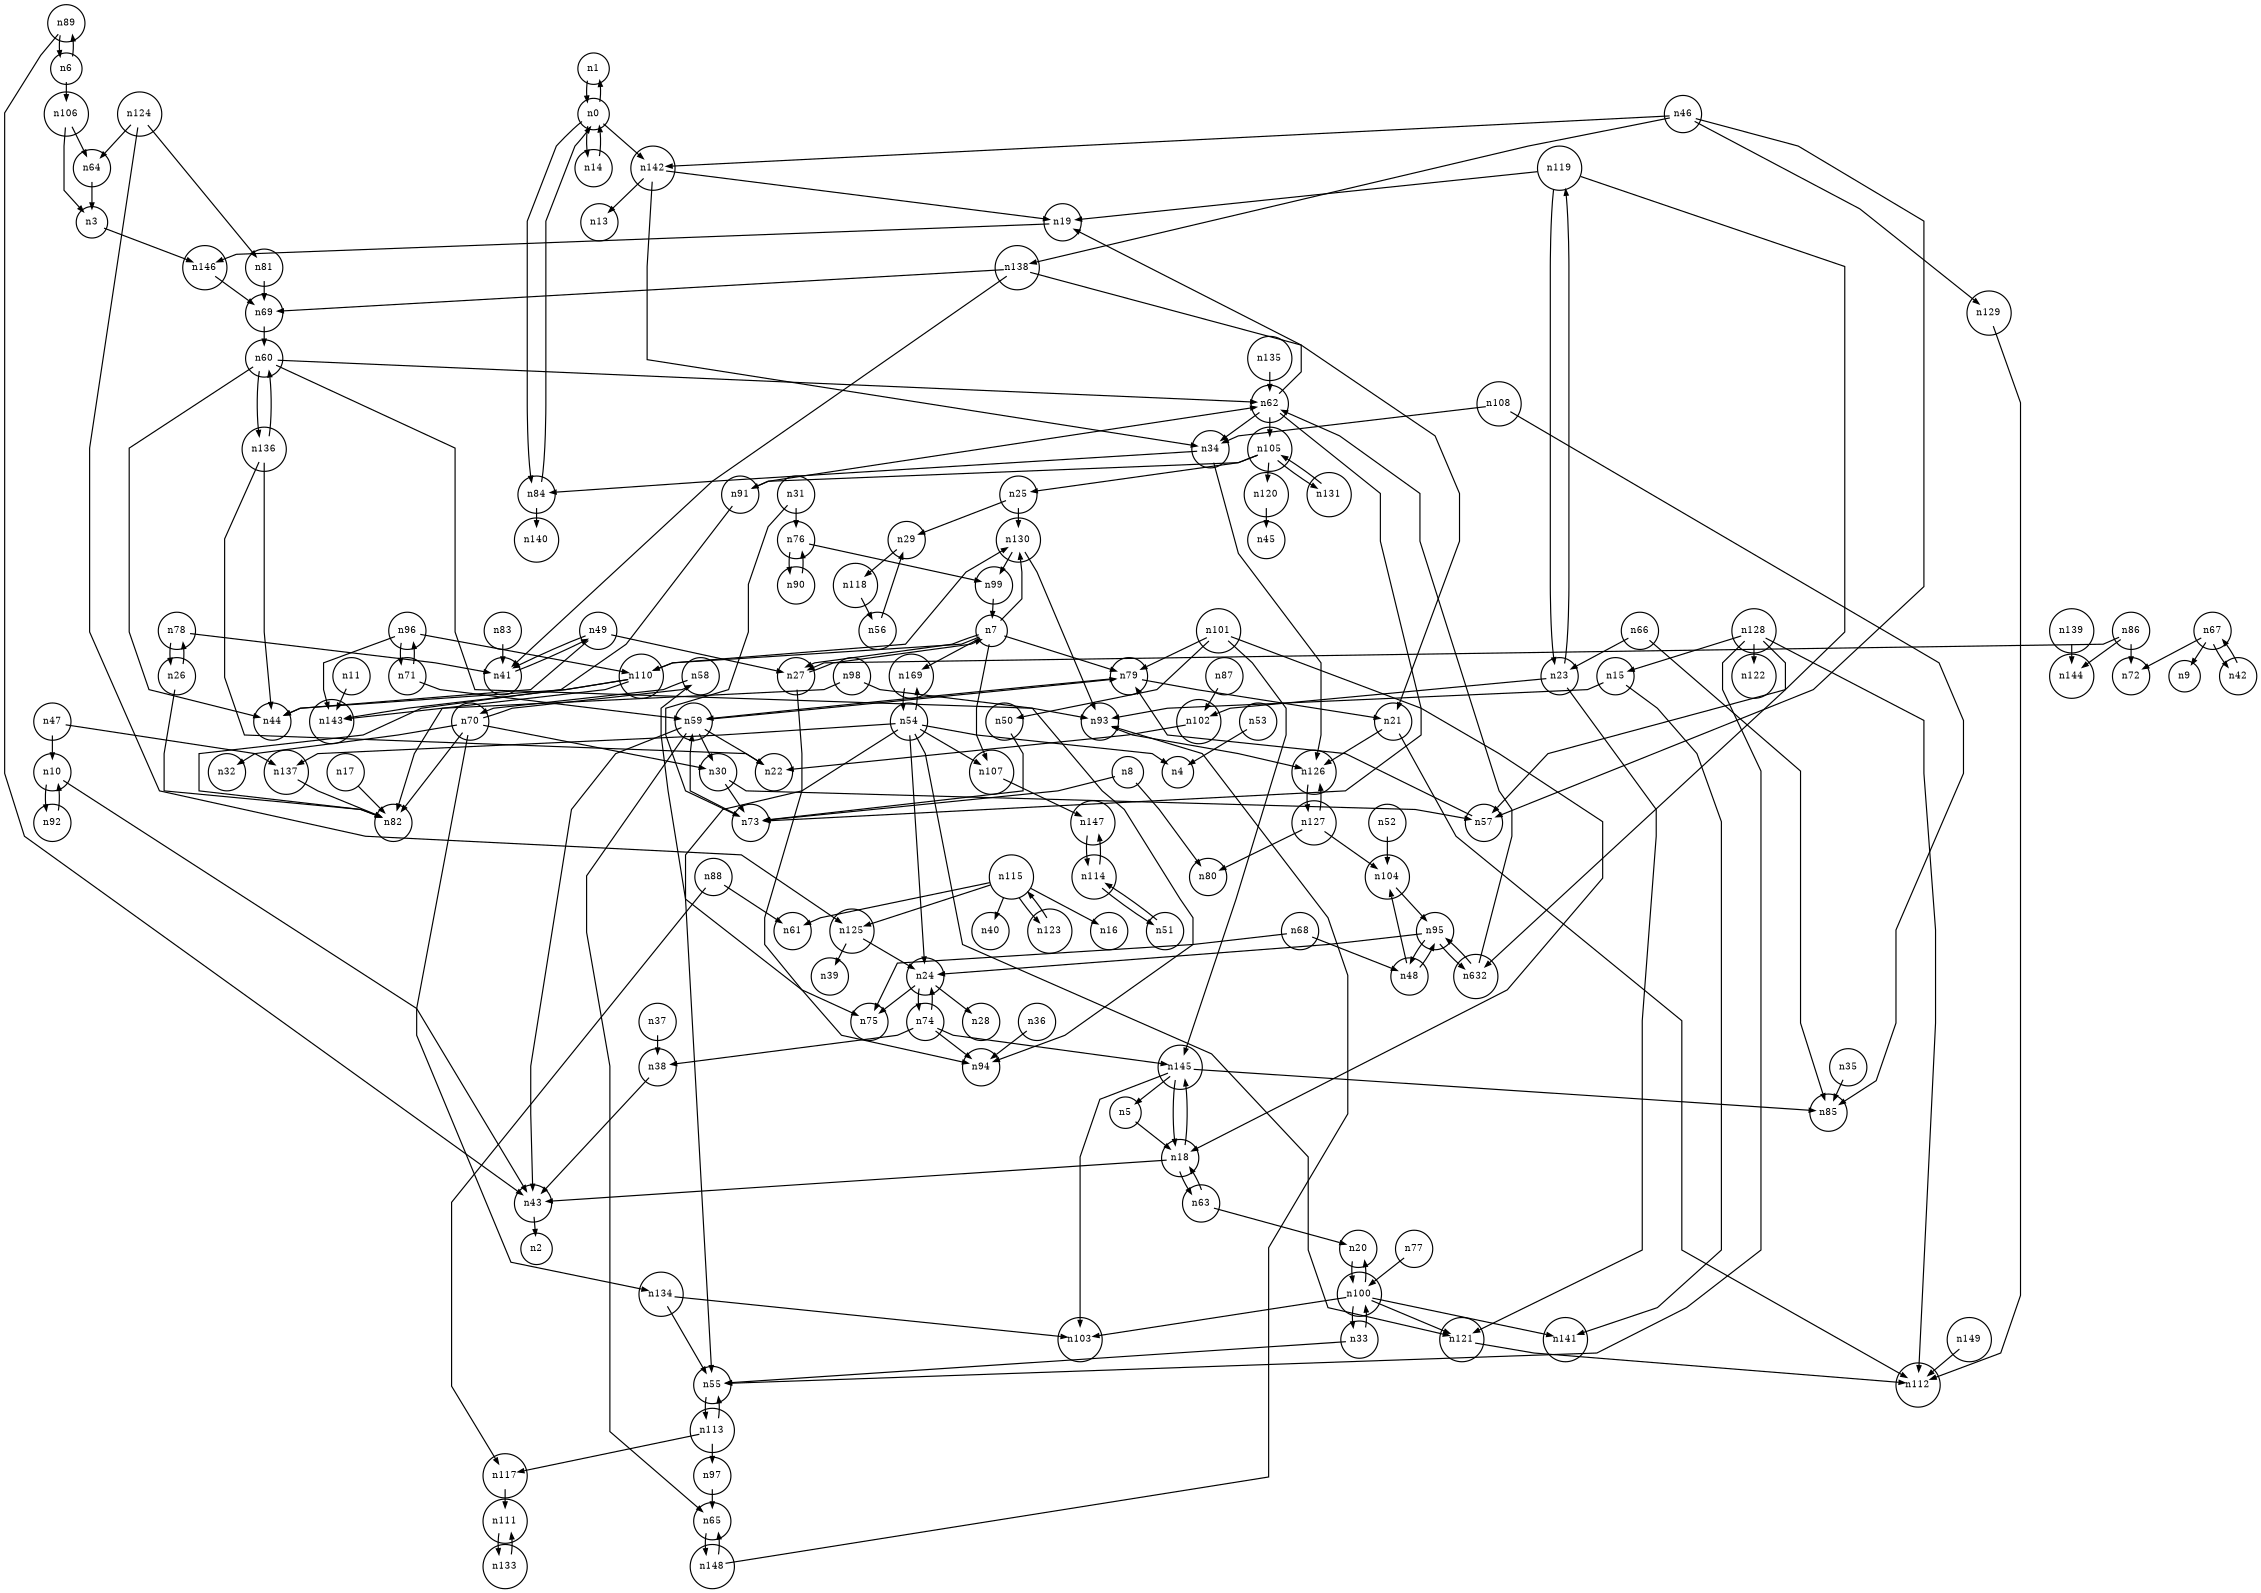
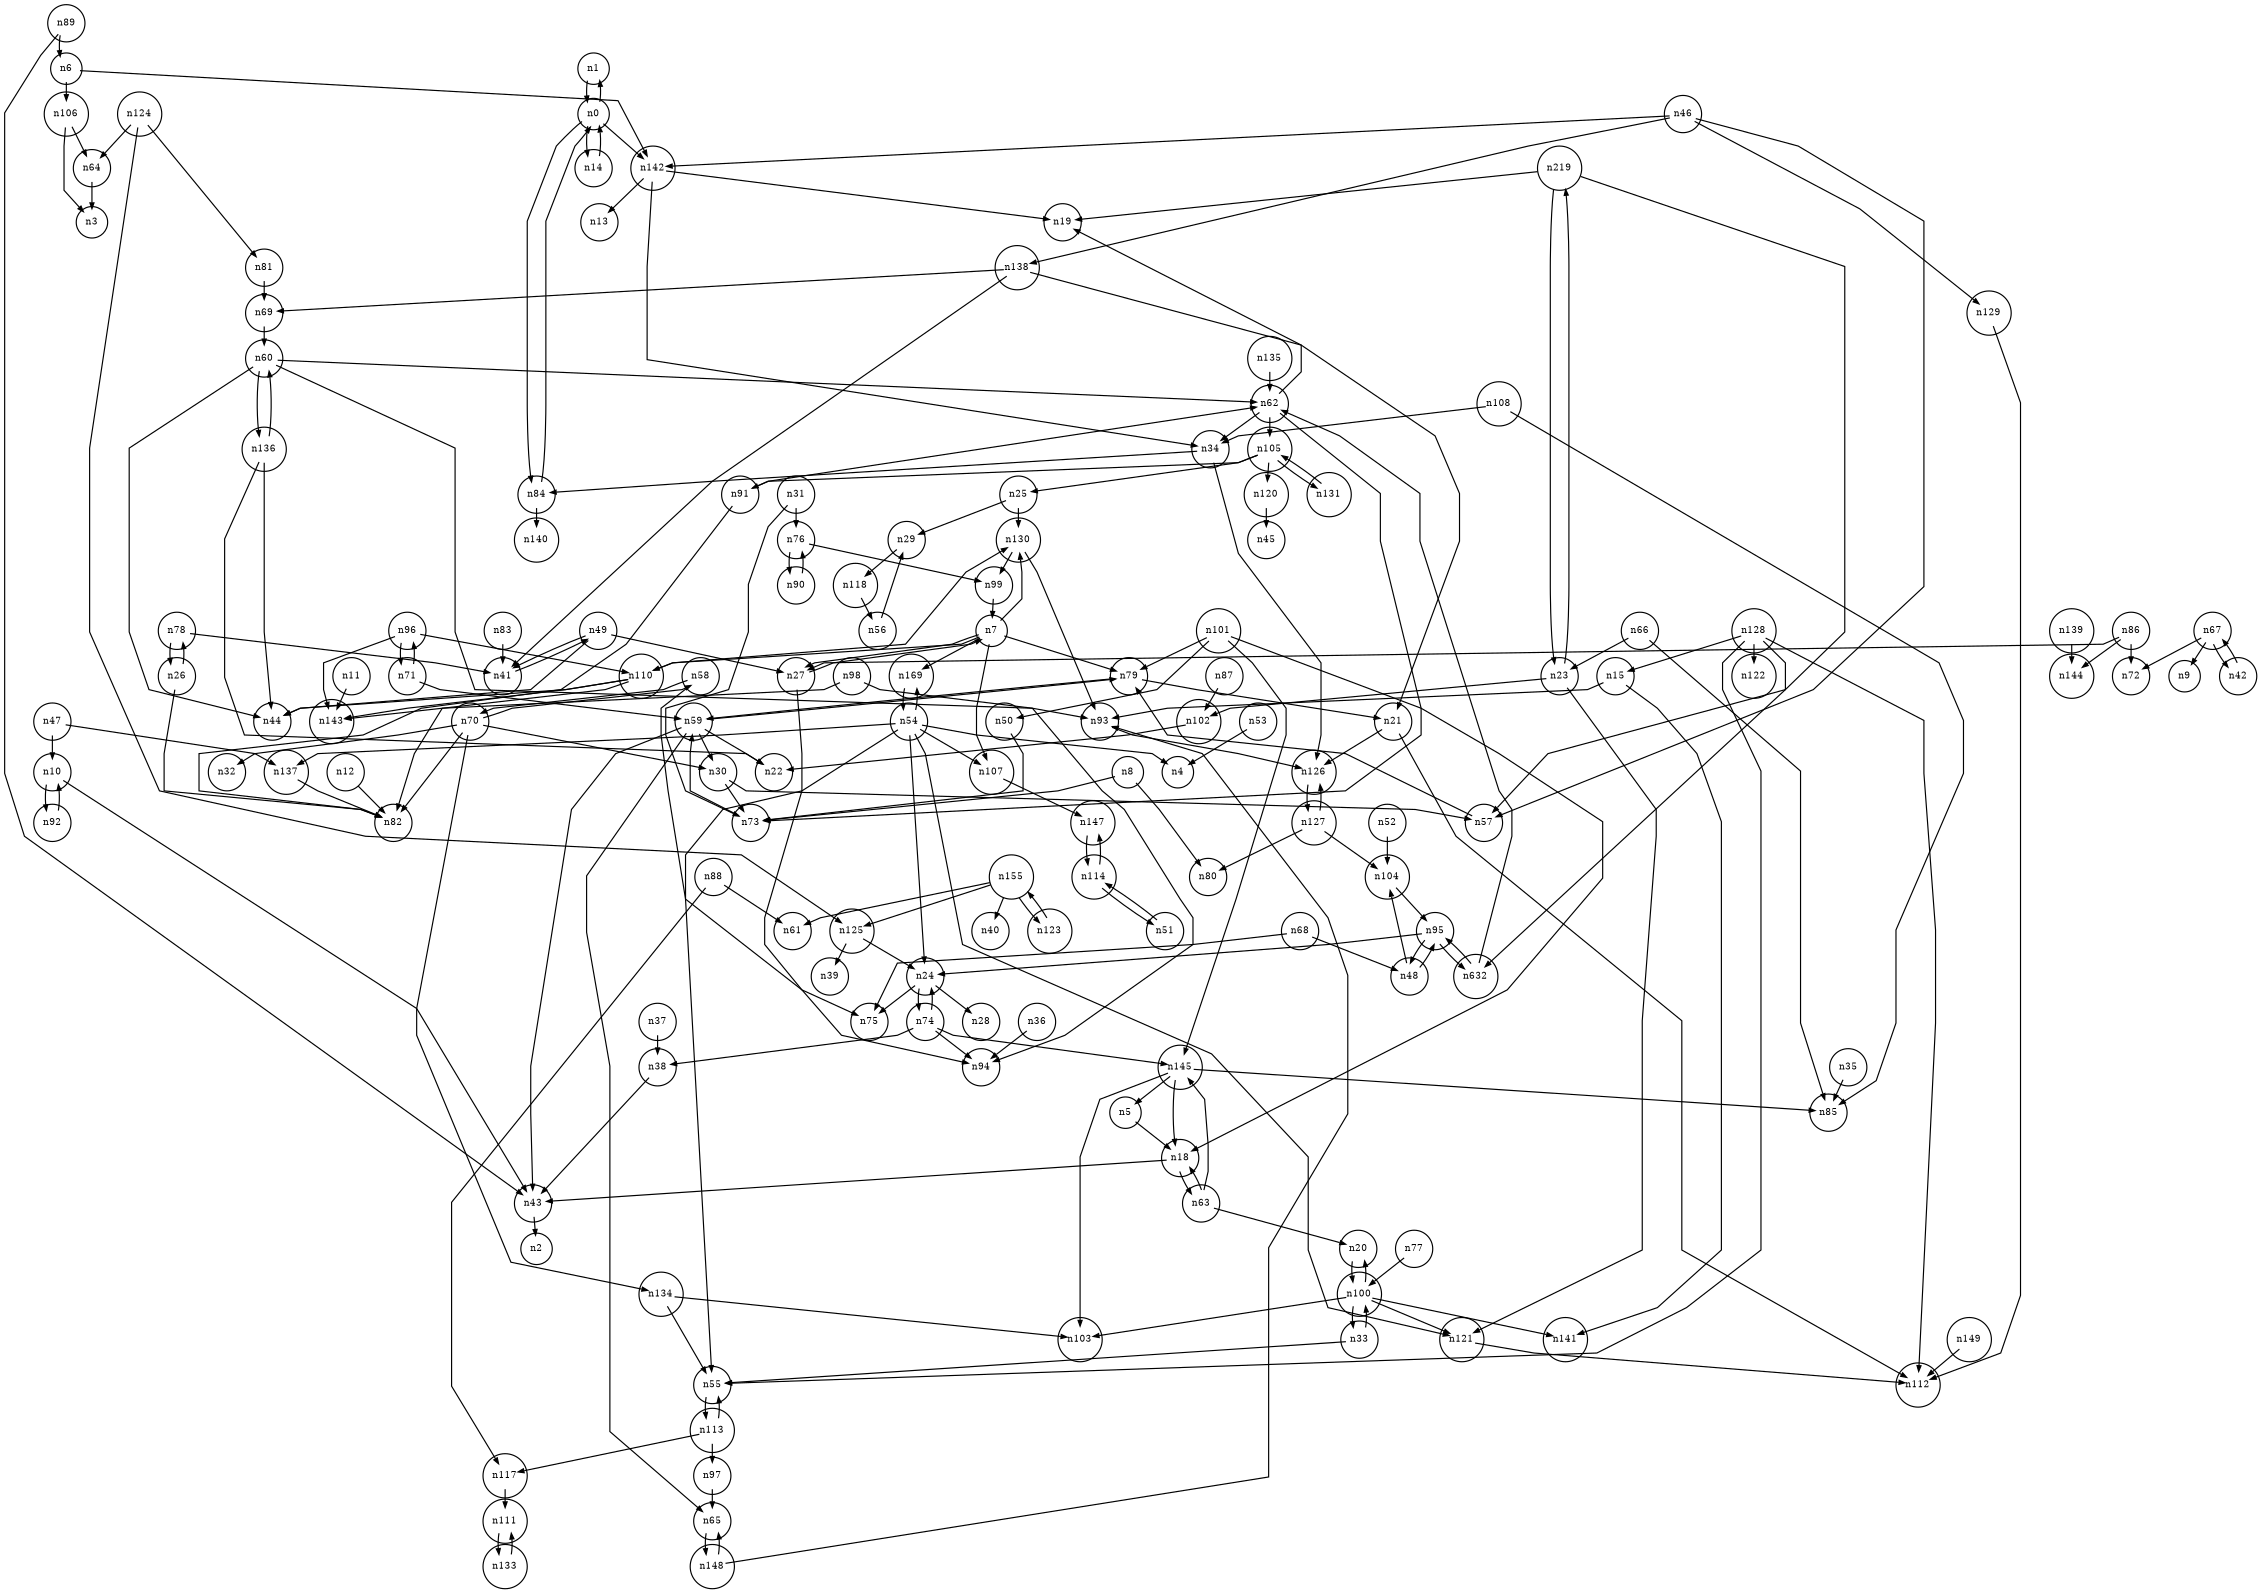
edge "n6" -> "n89": now "n6" -> "n142"
node "n119": label "n119" -> "n219"
node "n146": removed
node "n17": label "n17" -> "n12"
node "n115": label "n115" -> "n155"
node "n16": removed
edge "n18" -> "n145": now "n63" -> "n145"
